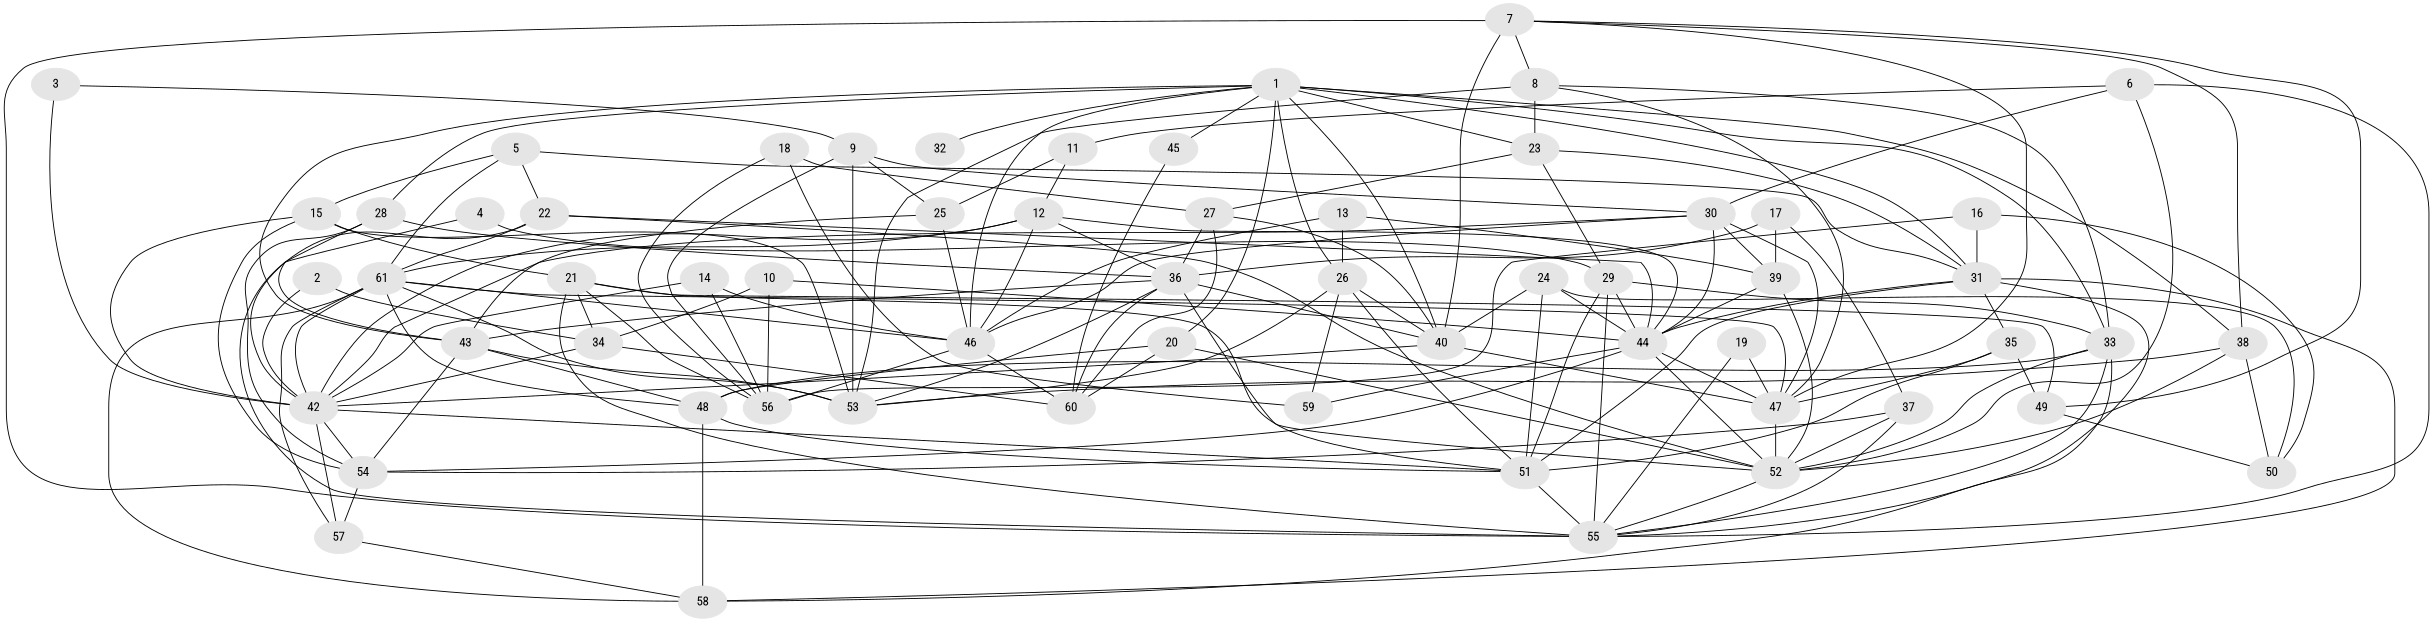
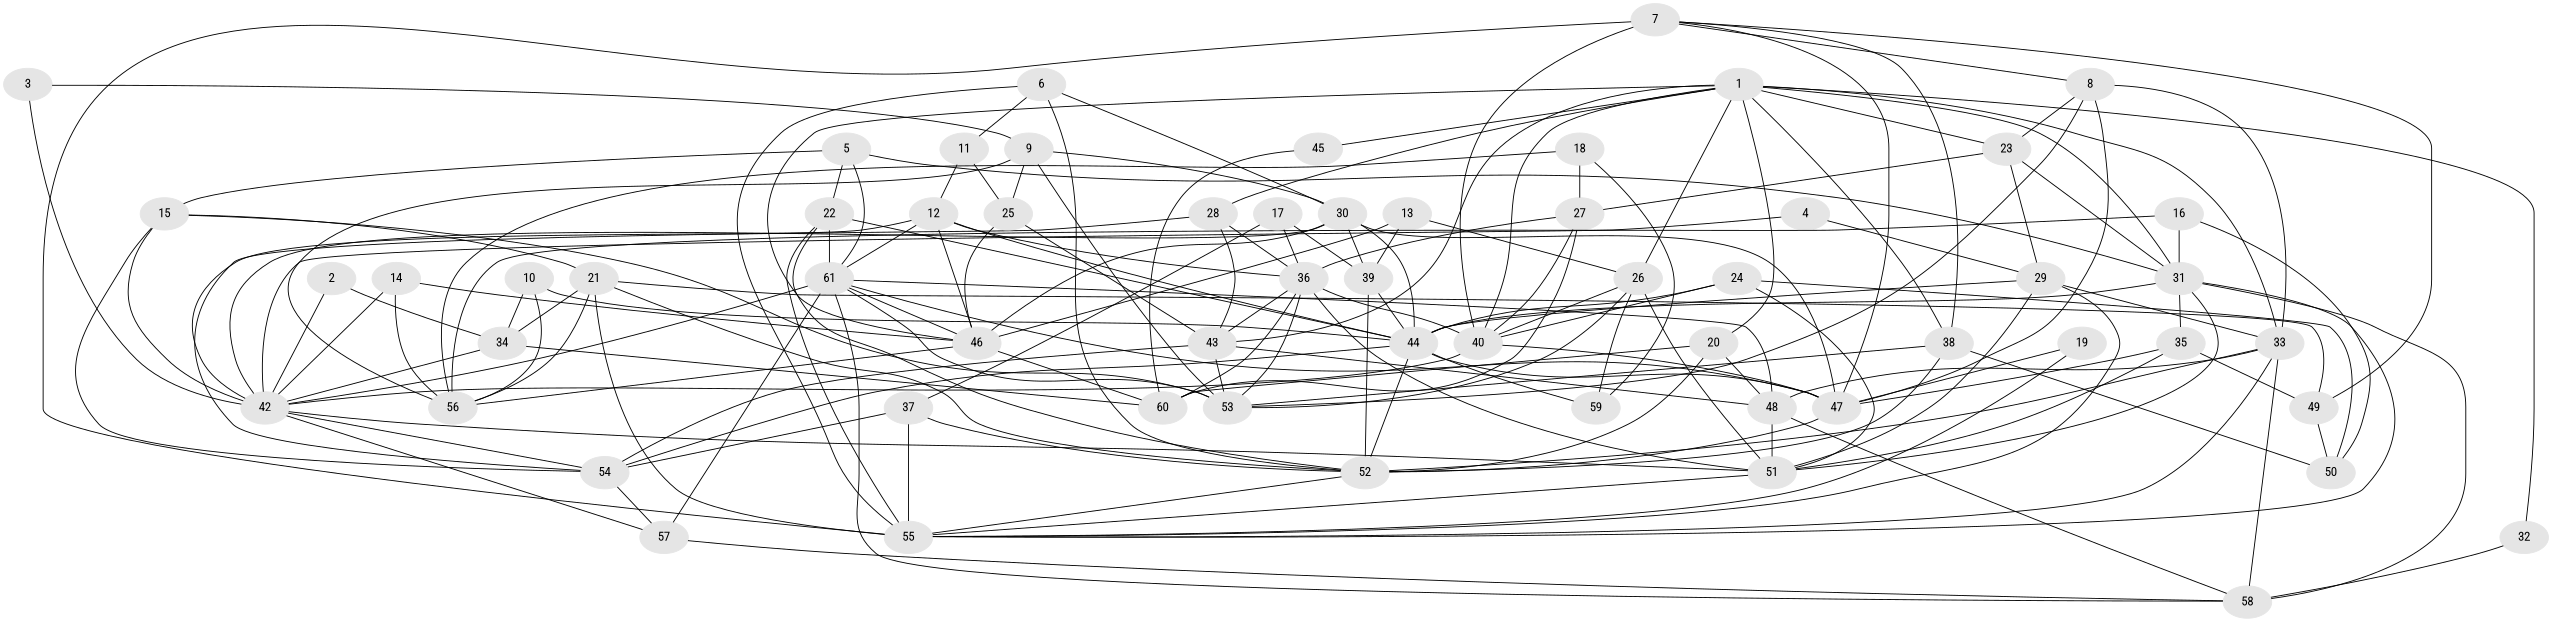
edge "32" -- "58": added
